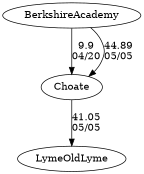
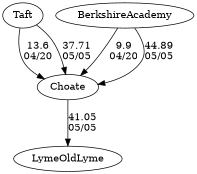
node "Taft": added
